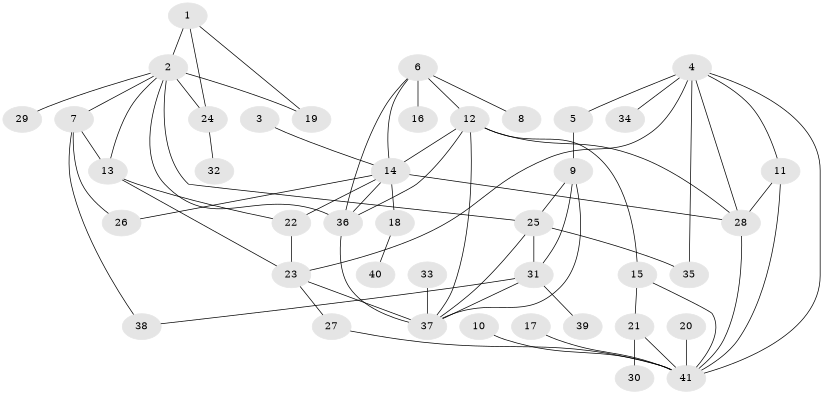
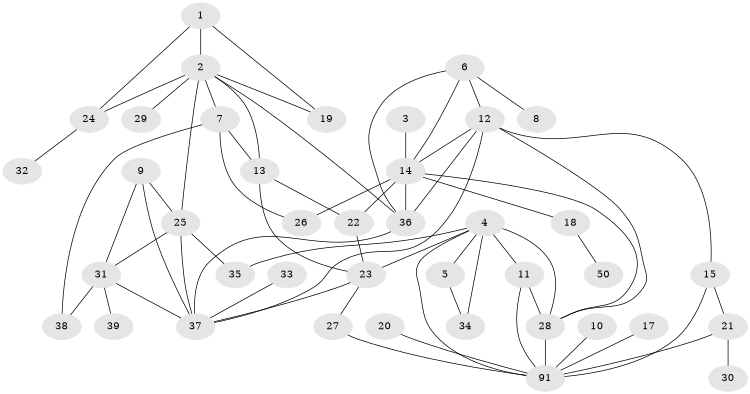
node "16": removed
edge "5" -- "9": now "5" -- "34"
node "40": label "40" -> "50"
node "41": label "41" -> "91"
